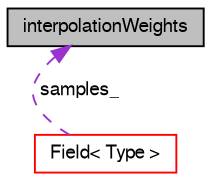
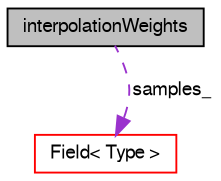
edge "Field< Type >" -> "interpolationWeights": reversed
